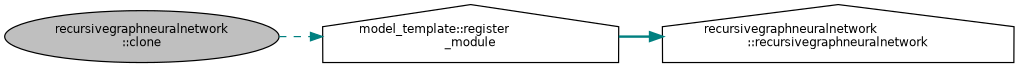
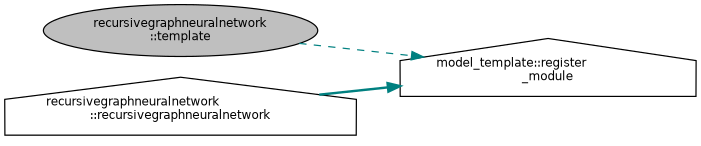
node "recursivegraphneuralnetwork ::clone": label "recursivegraphneuralnetwork ::clone" -> "recursivegraphneuralnetwork ::template"
edge "model_template::register _module" -> "recursivegraphneuralnetwork ::recursivegraphneuralnetwork": reversed
